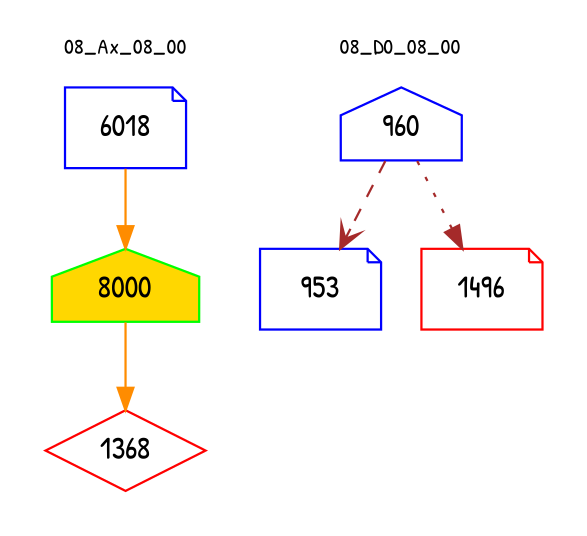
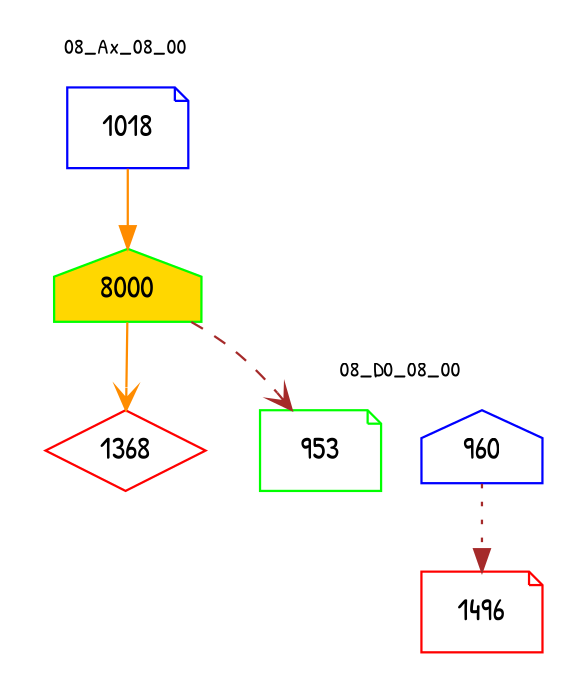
node "6018": label "6018" -> "1018"
edge "960" -> "953": now "8000" -> "953"
node "953": color blue -> green
edge "8000" -> "1368": arrowhead normal -> vee
